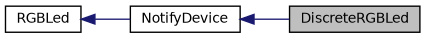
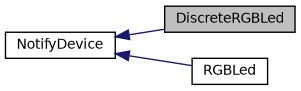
edge "NotifyDevice" -> "RGBLed": reversed
